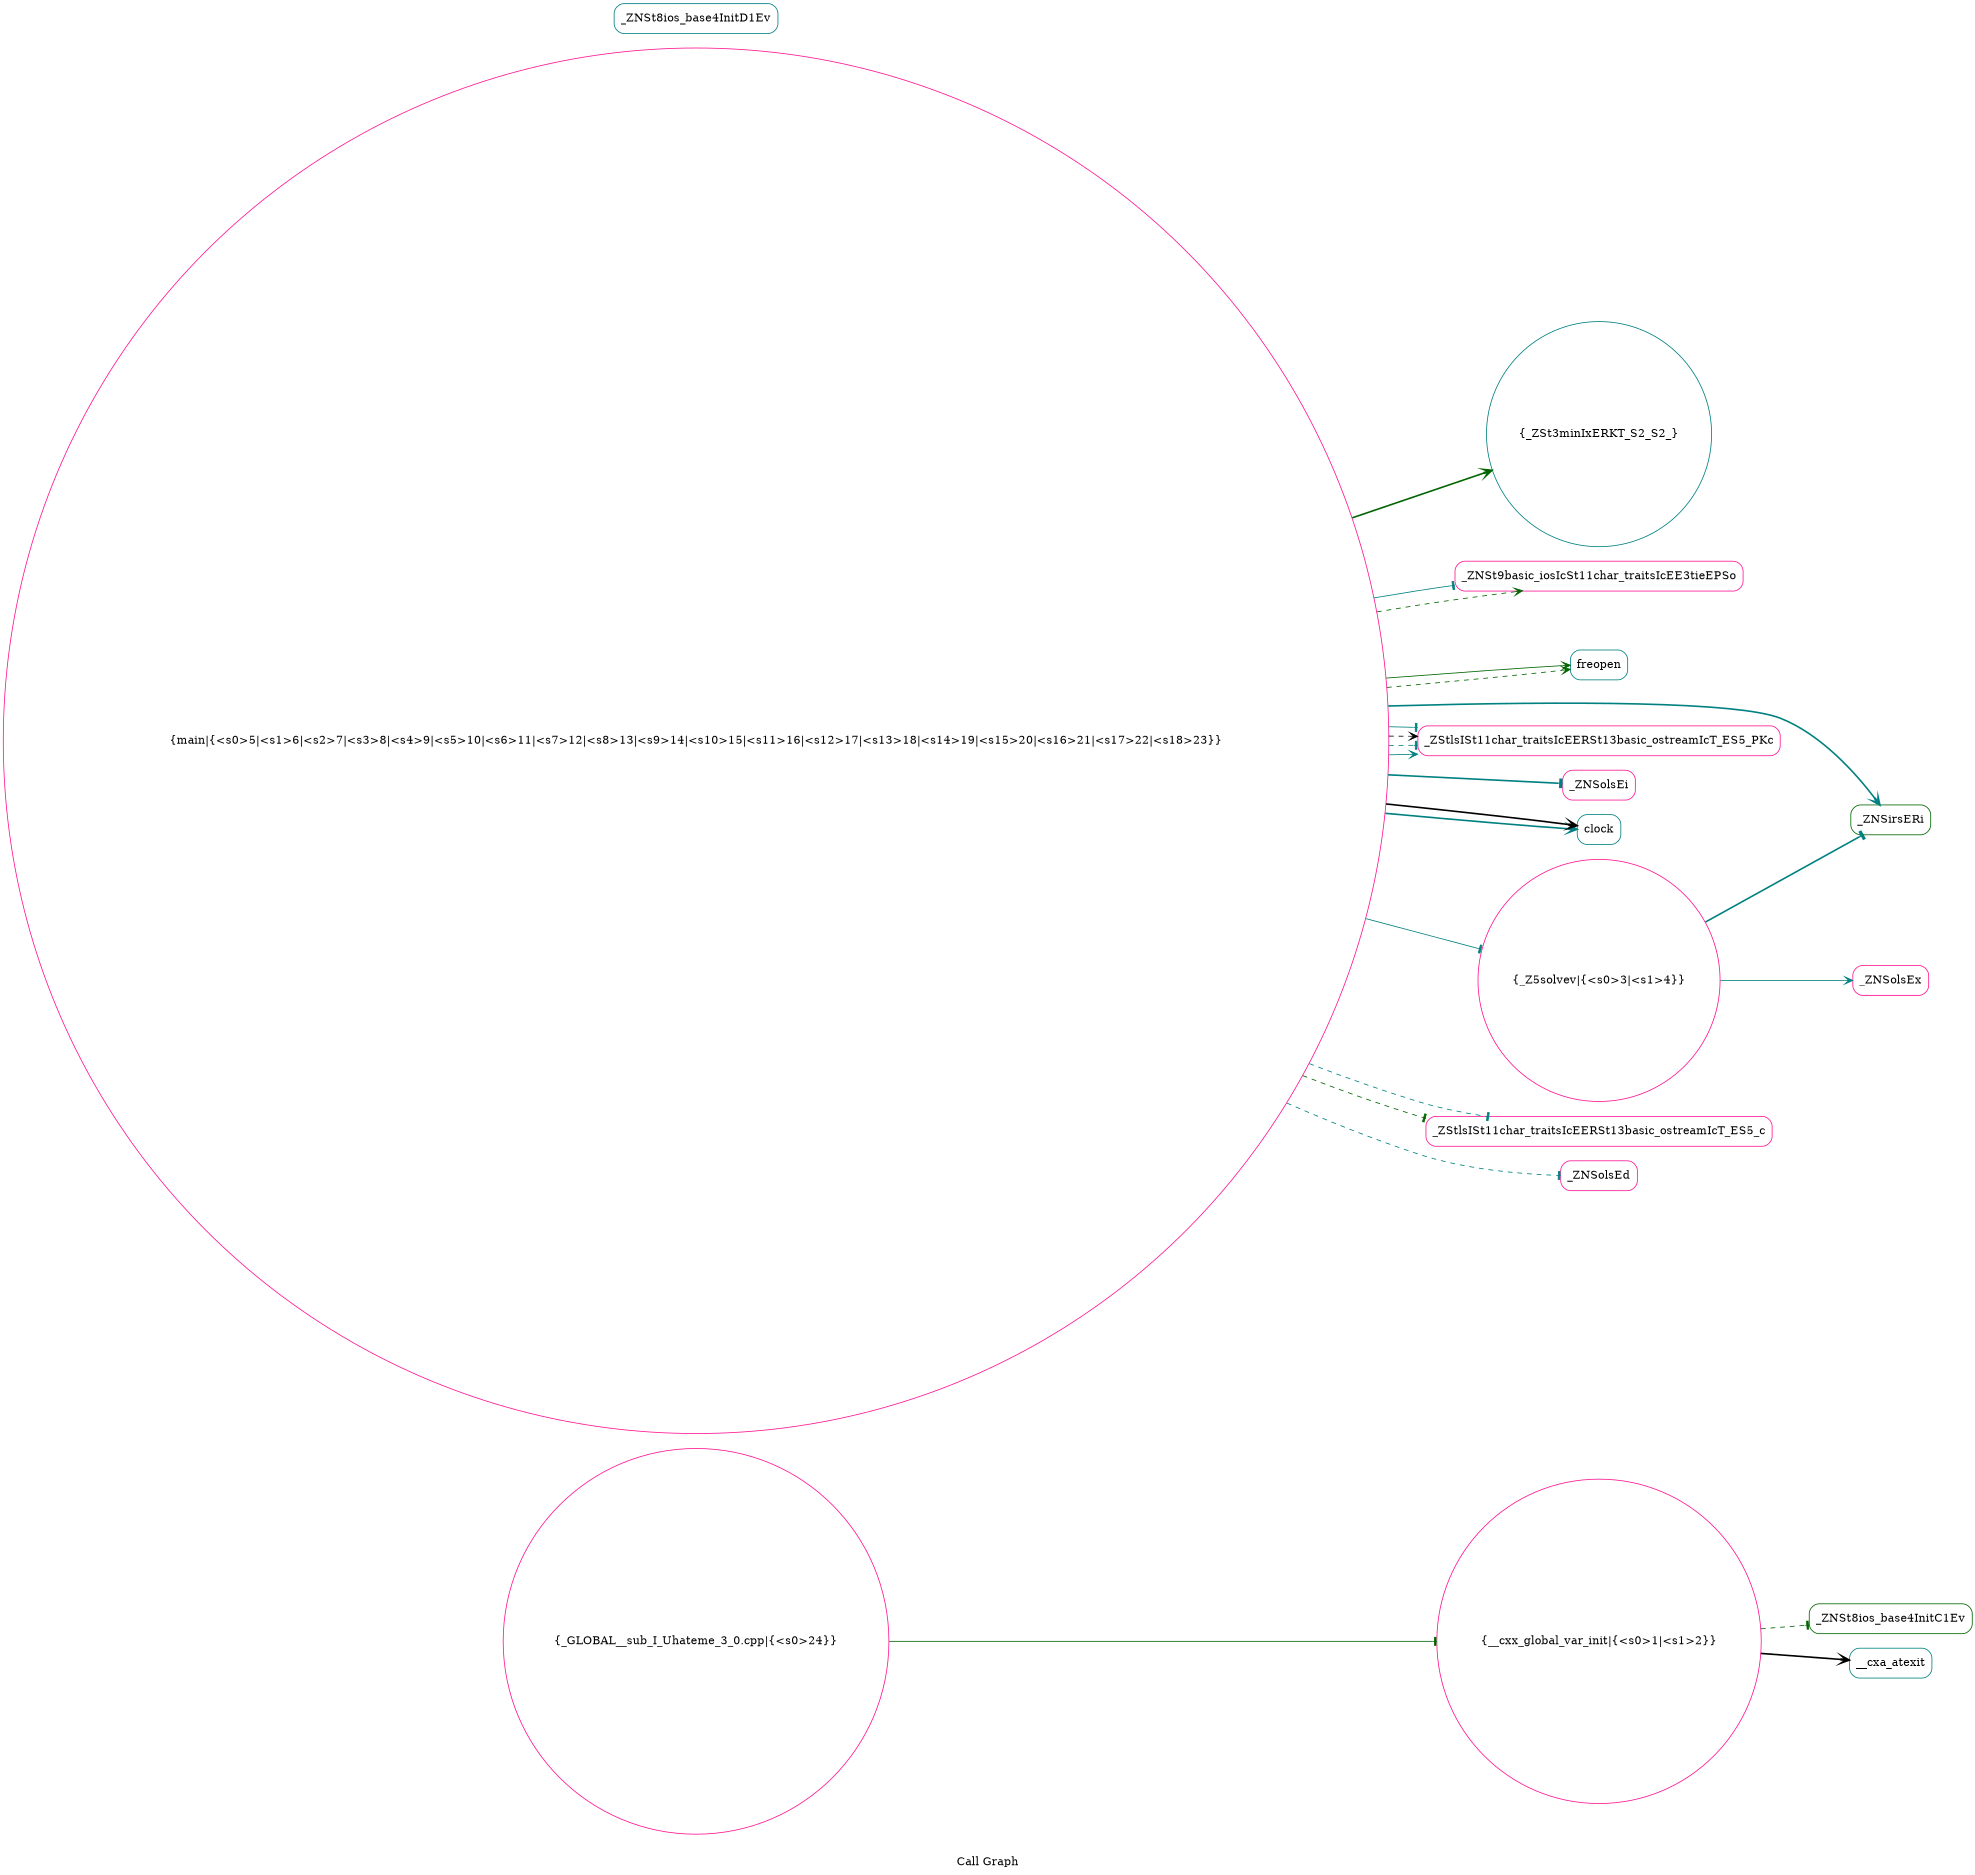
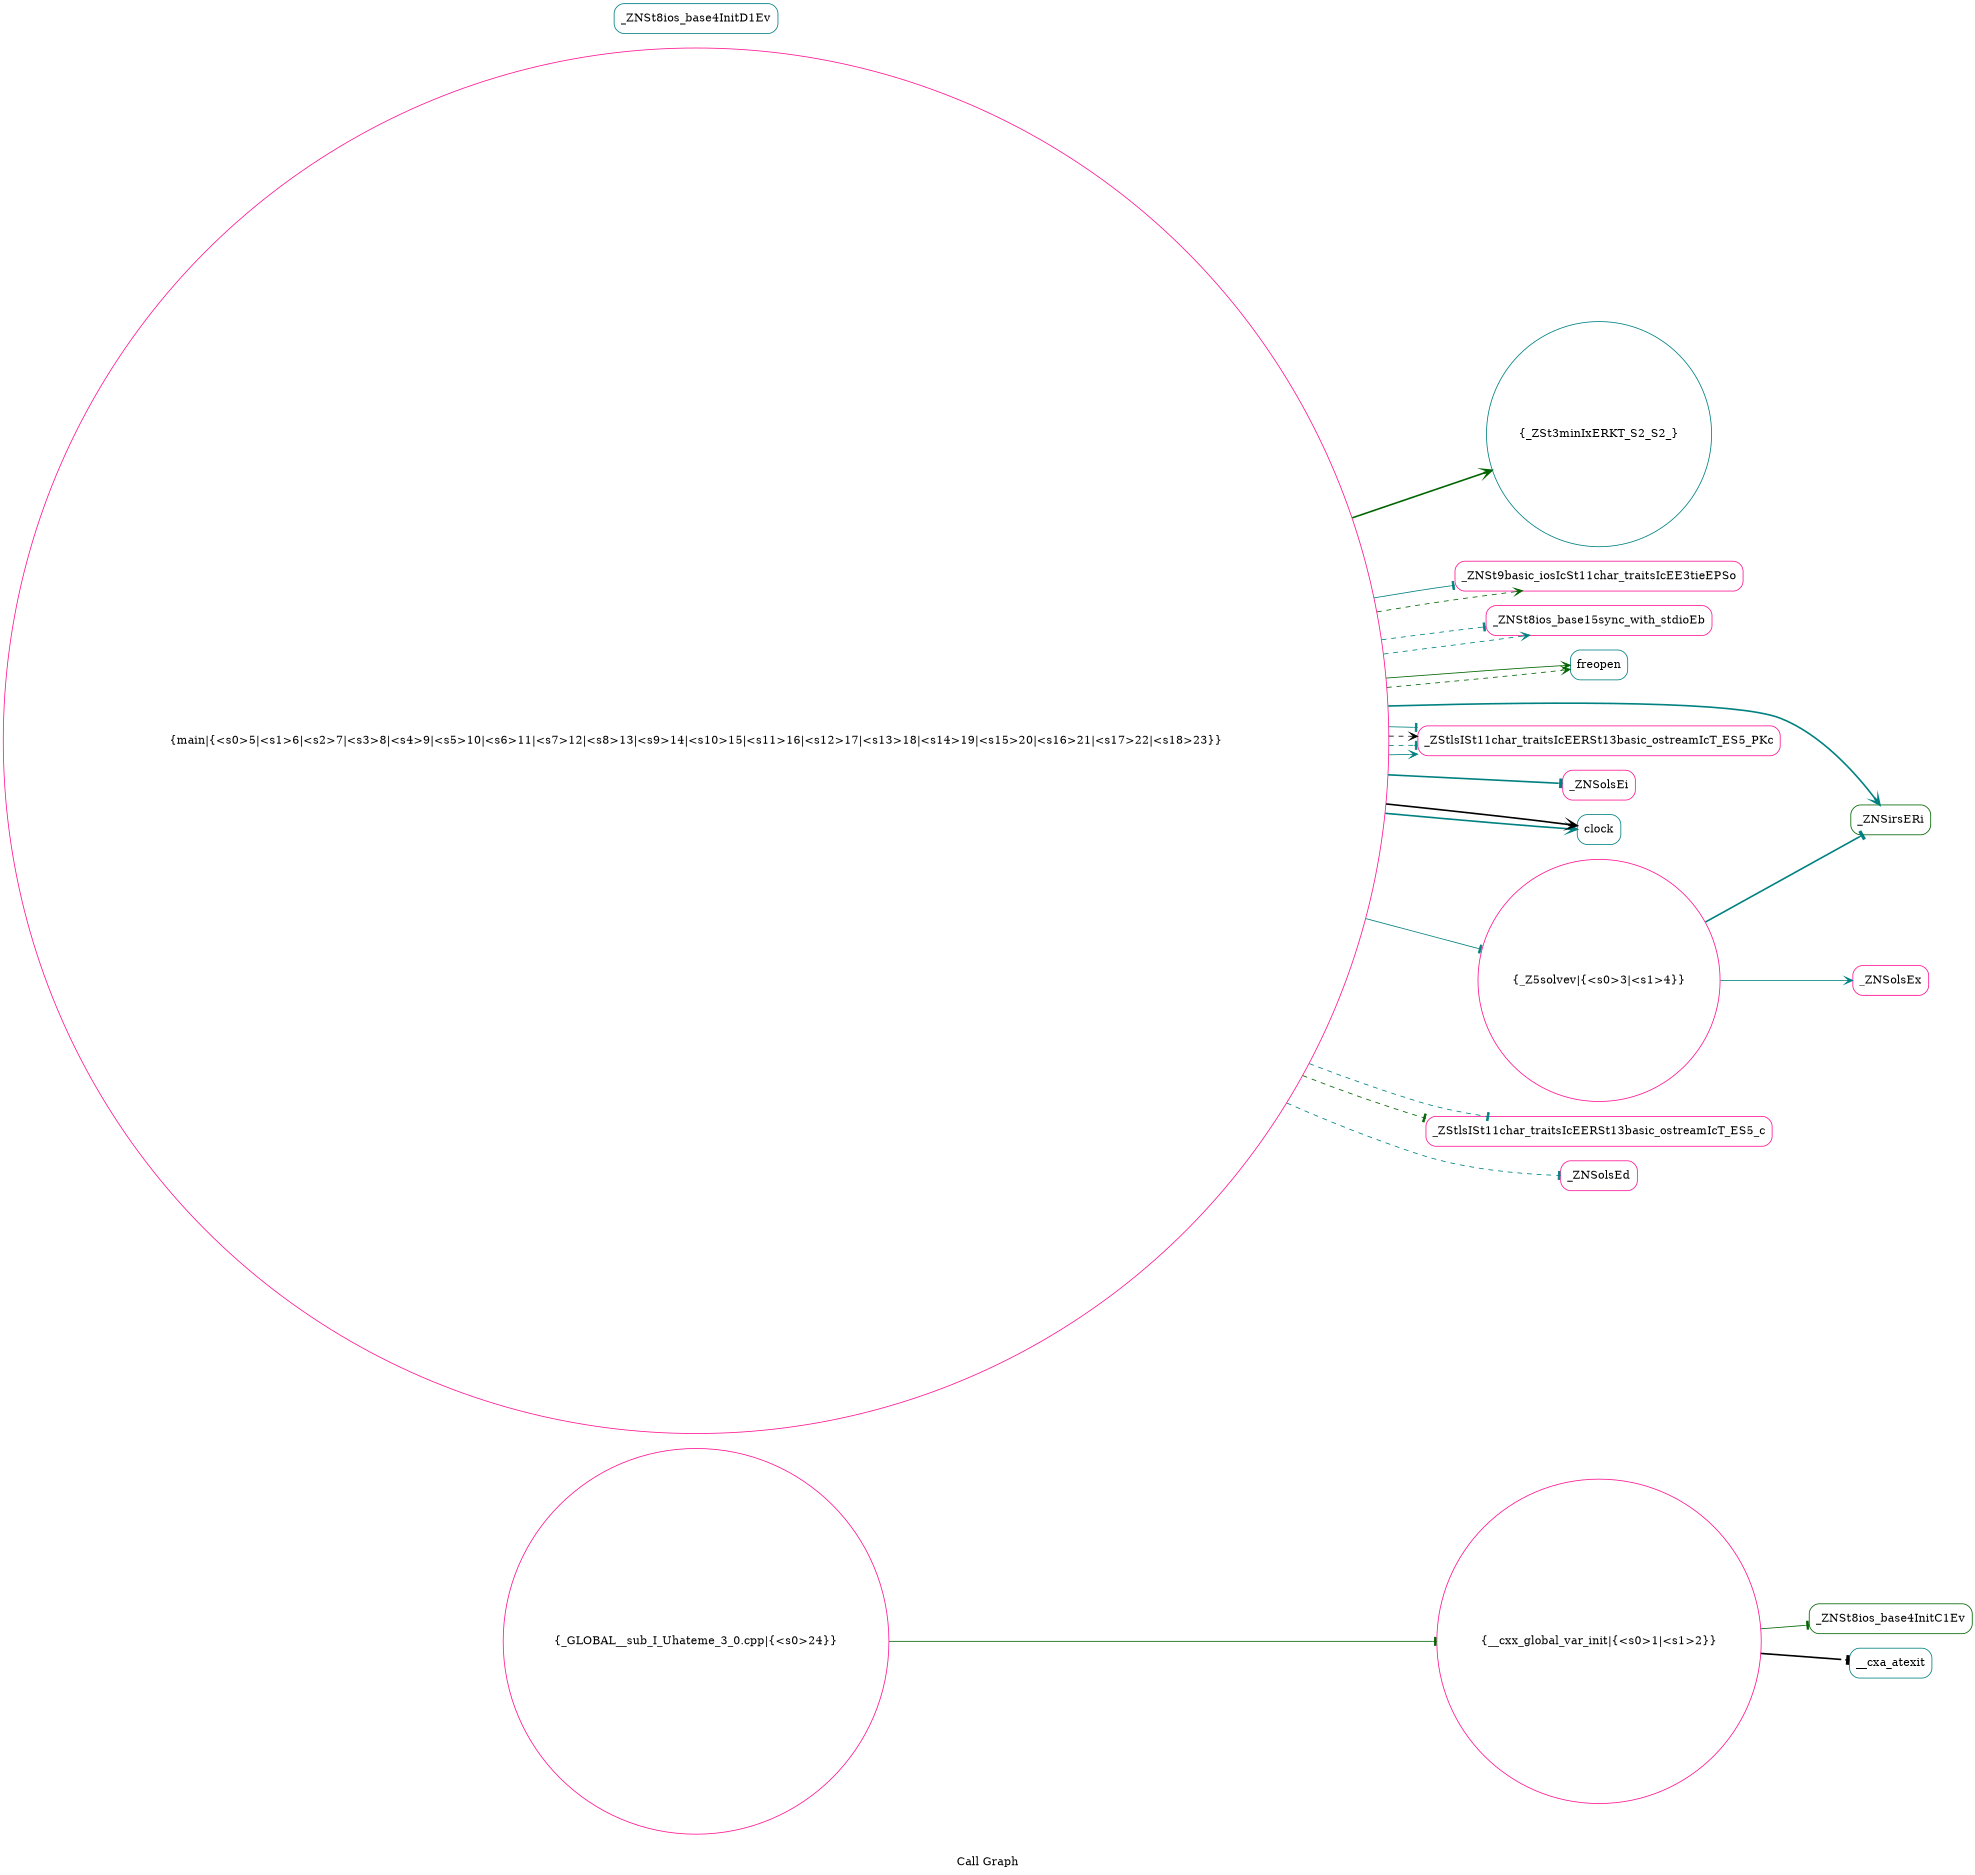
node "_ZNSt8ios_base15sync_with_stdioEb": added
edge "{__cxx_global_var_init|{<s0>1|<s1>2}}" -> "_ZNSt8ios_base4InitC1Ev": style dashed -> solid
edge "{__cxx_global_var_init|{<s0>1|<s1>2}}" -> "__cxa_atexit": arrowhead vee -> tee
